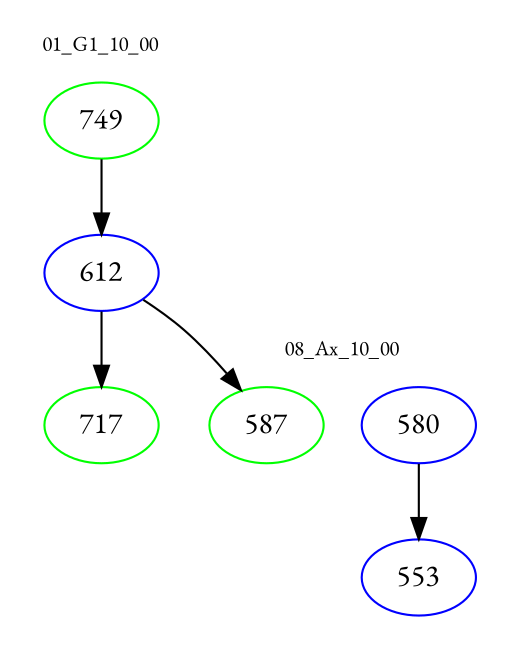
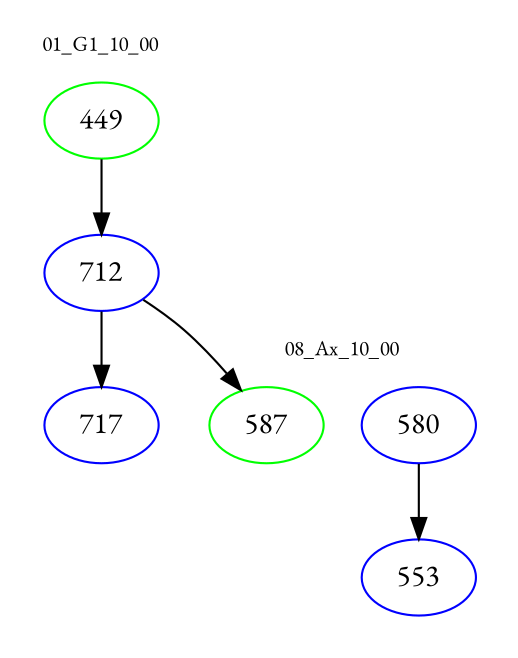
node "749": label "749" -> "449"
node "612": label "612" -> "712"
node "717": color green -> blue
